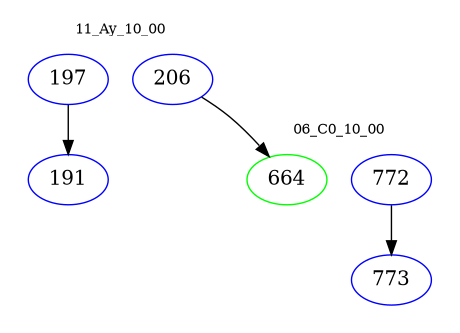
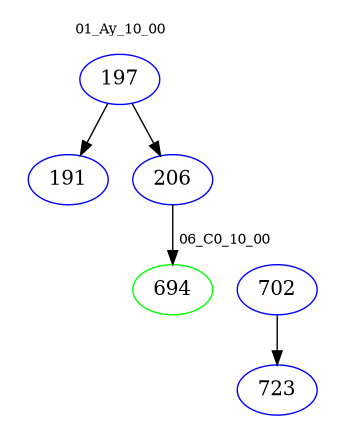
cluster "11_Ay_10_00": label "11_Ay_10_00" -> "01_Ay_10_00"
edge "197" -> "206": added
node "664": label "664" -> "694"
node "772": label "772" -> "702"
node "773": label "773" -> "723"
